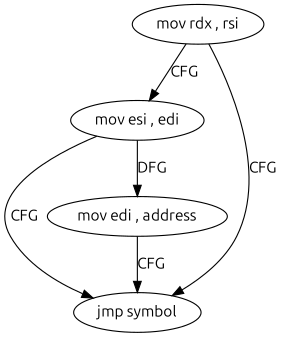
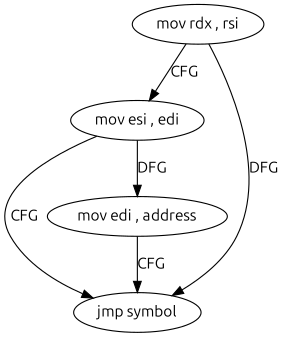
edge "mov rdx , rsi" -> "jmp symbol": label "CFG" -> "DFG"
